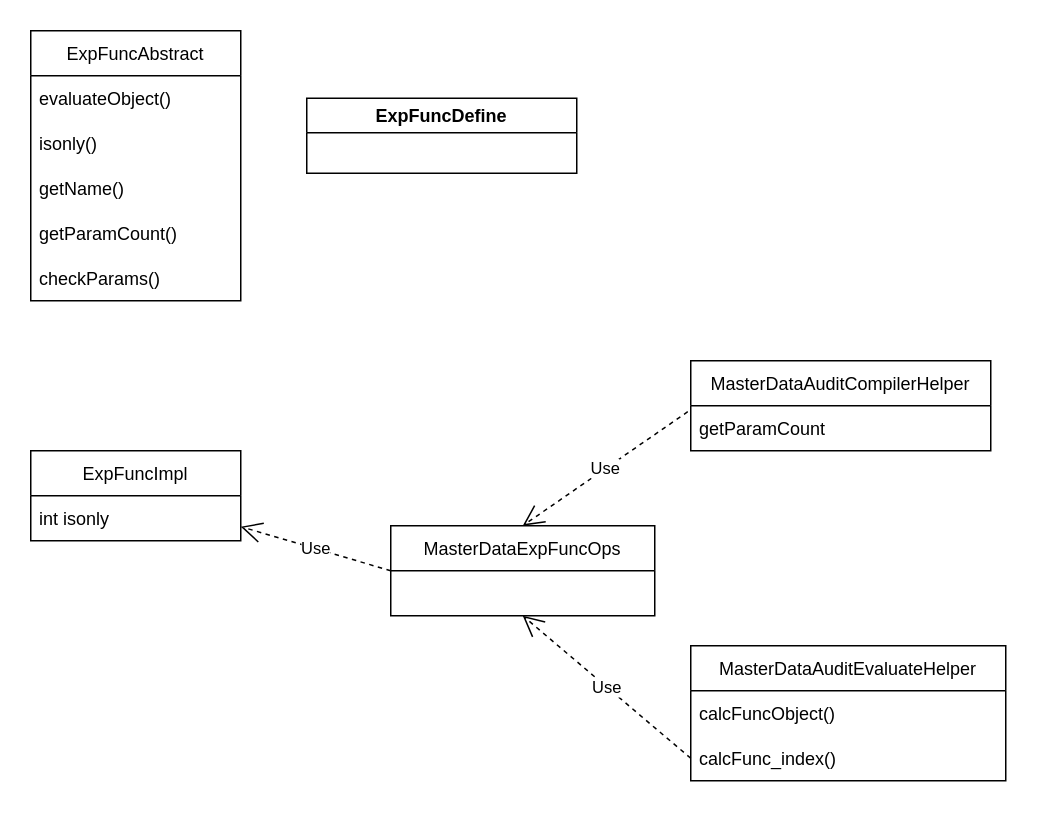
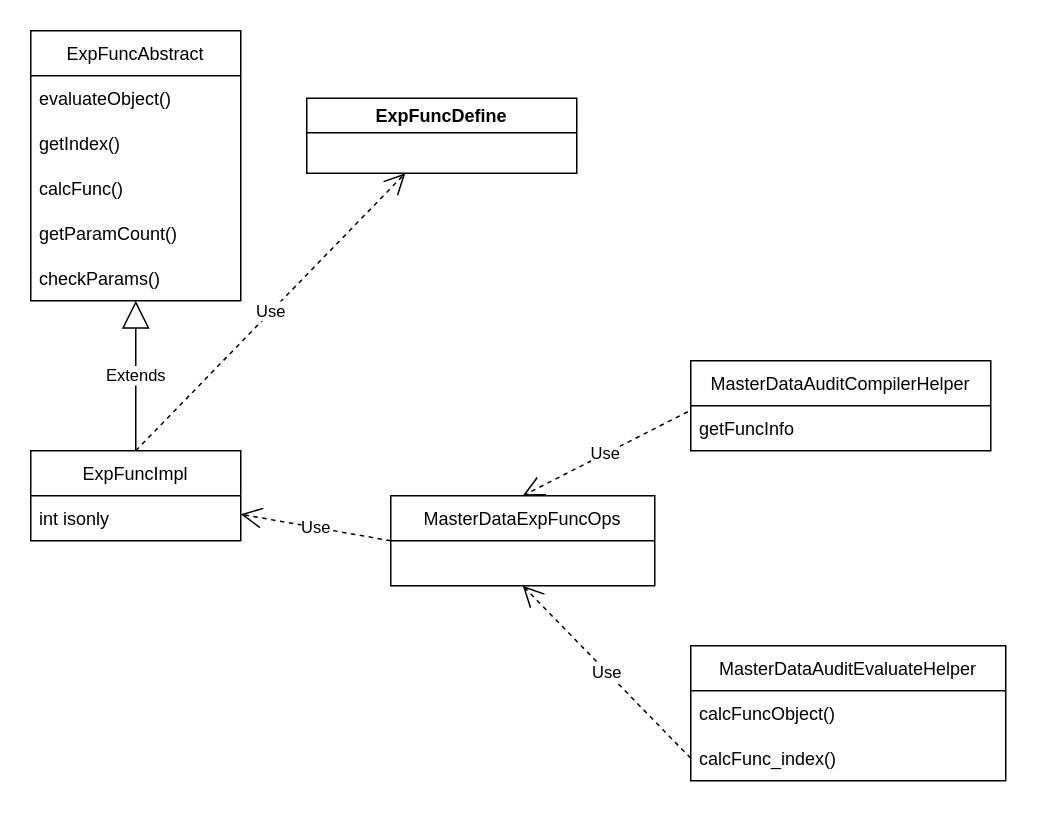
node "isonly()": label "isonly()" -> "getIndex()"
node "getName()": label "getName()" -> "calcFunc()"
edge "ExpFuncImpl" -> "ExpFuncDefine": added, label "Use"
edge "ExpFuncImpl" -> "ExpFuncAbstract": added, label "Extends"
node "getParamCount": label "getParamCount" -> "getFuncInfo"
node "MasterDataExpFuncOps": moved (523, 571) -> (523, 541)
